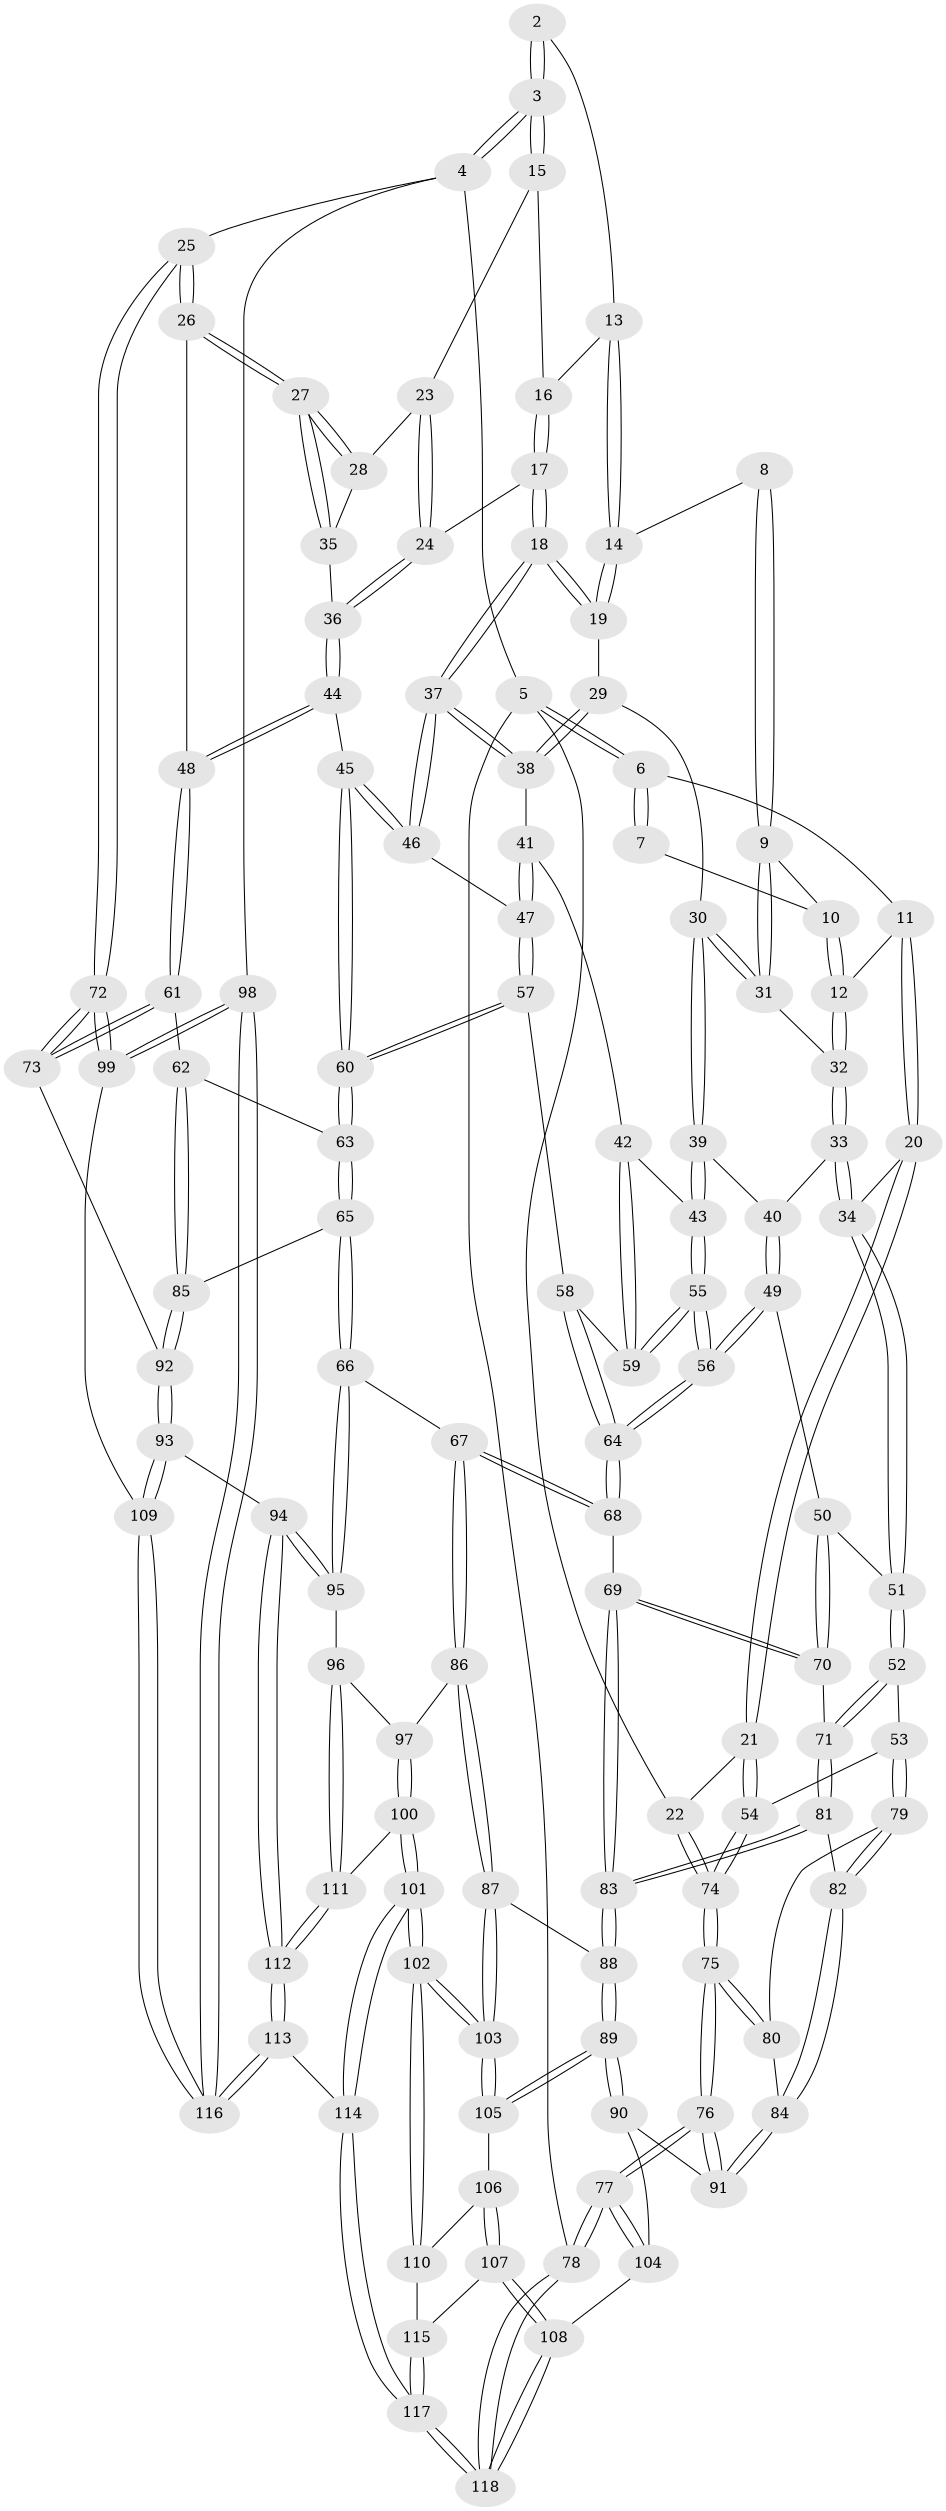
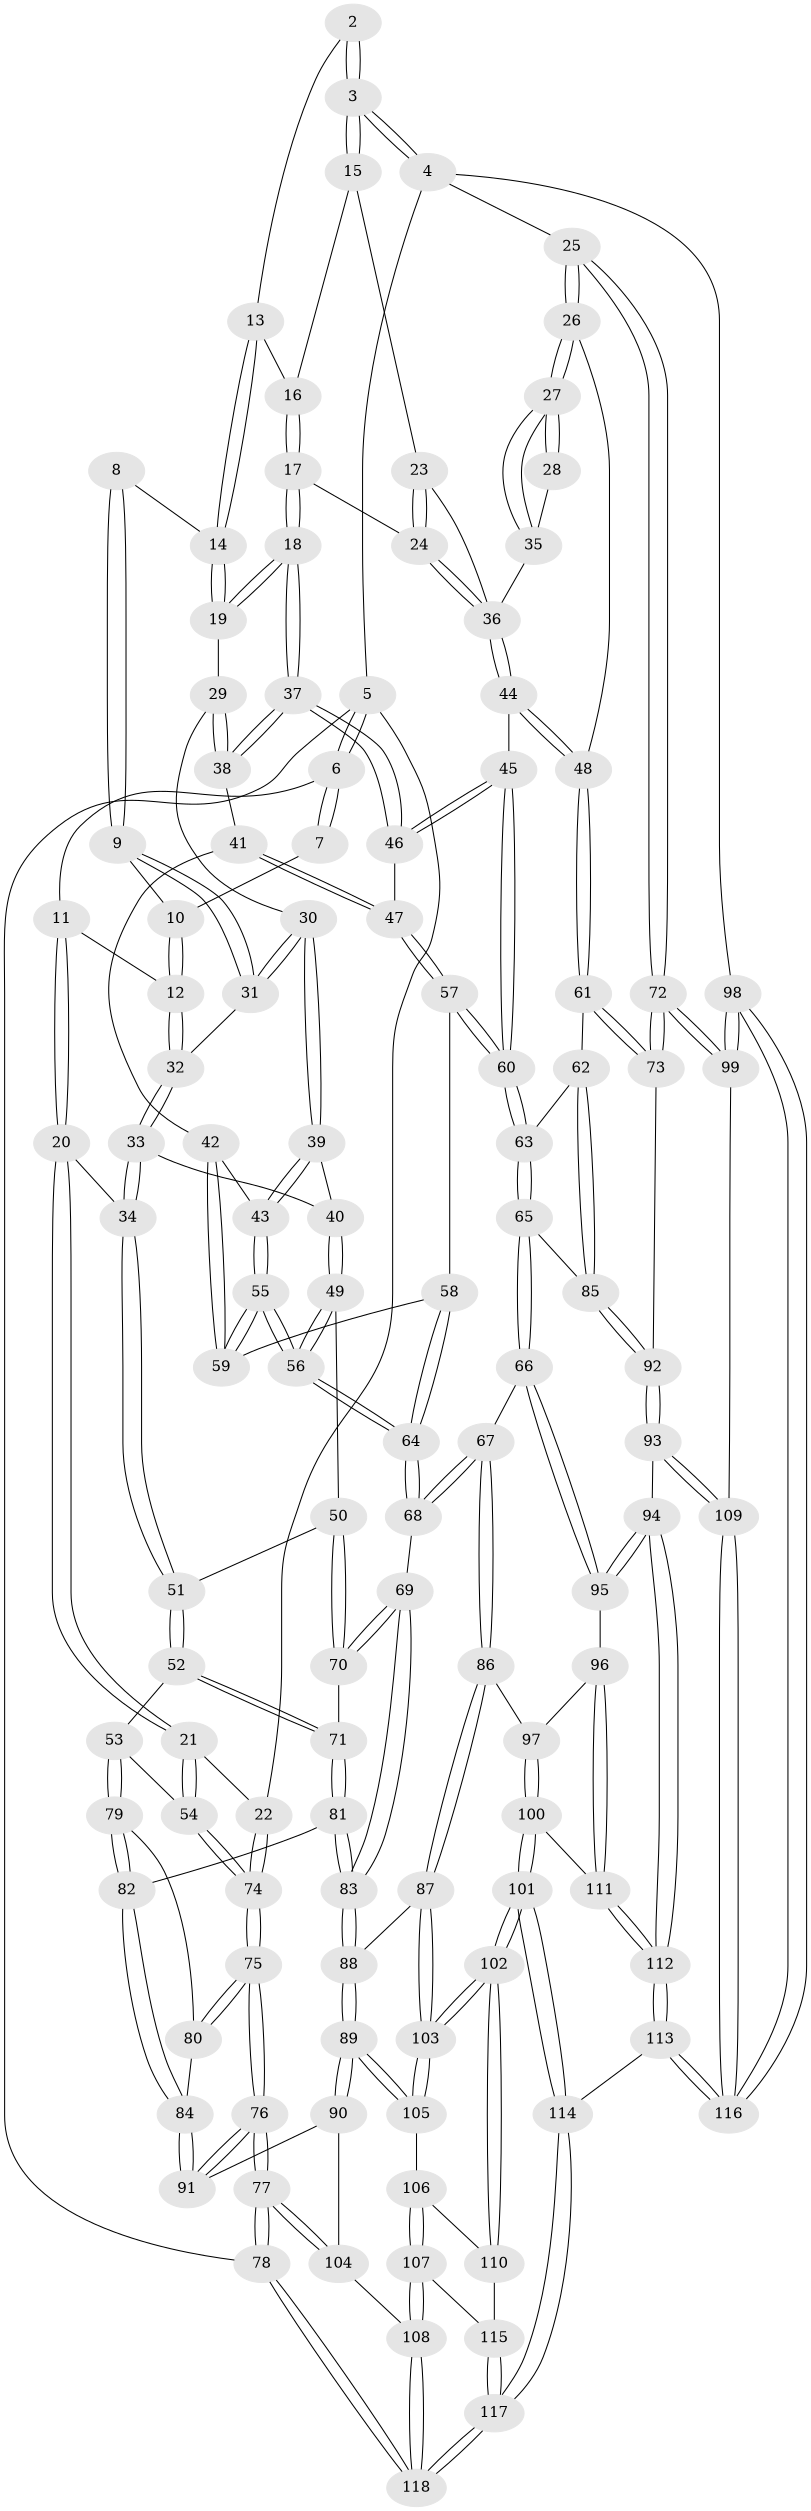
edge "23" -- "28": now "23" -- "36"
